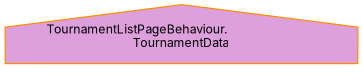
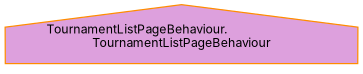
node "TournamentListPageBehaviour. TournamentData": label "TournamentListPageBehaviour. TournamentData" -> "TournamentListPageBehaviour. TournamentListPageBehaviour"
